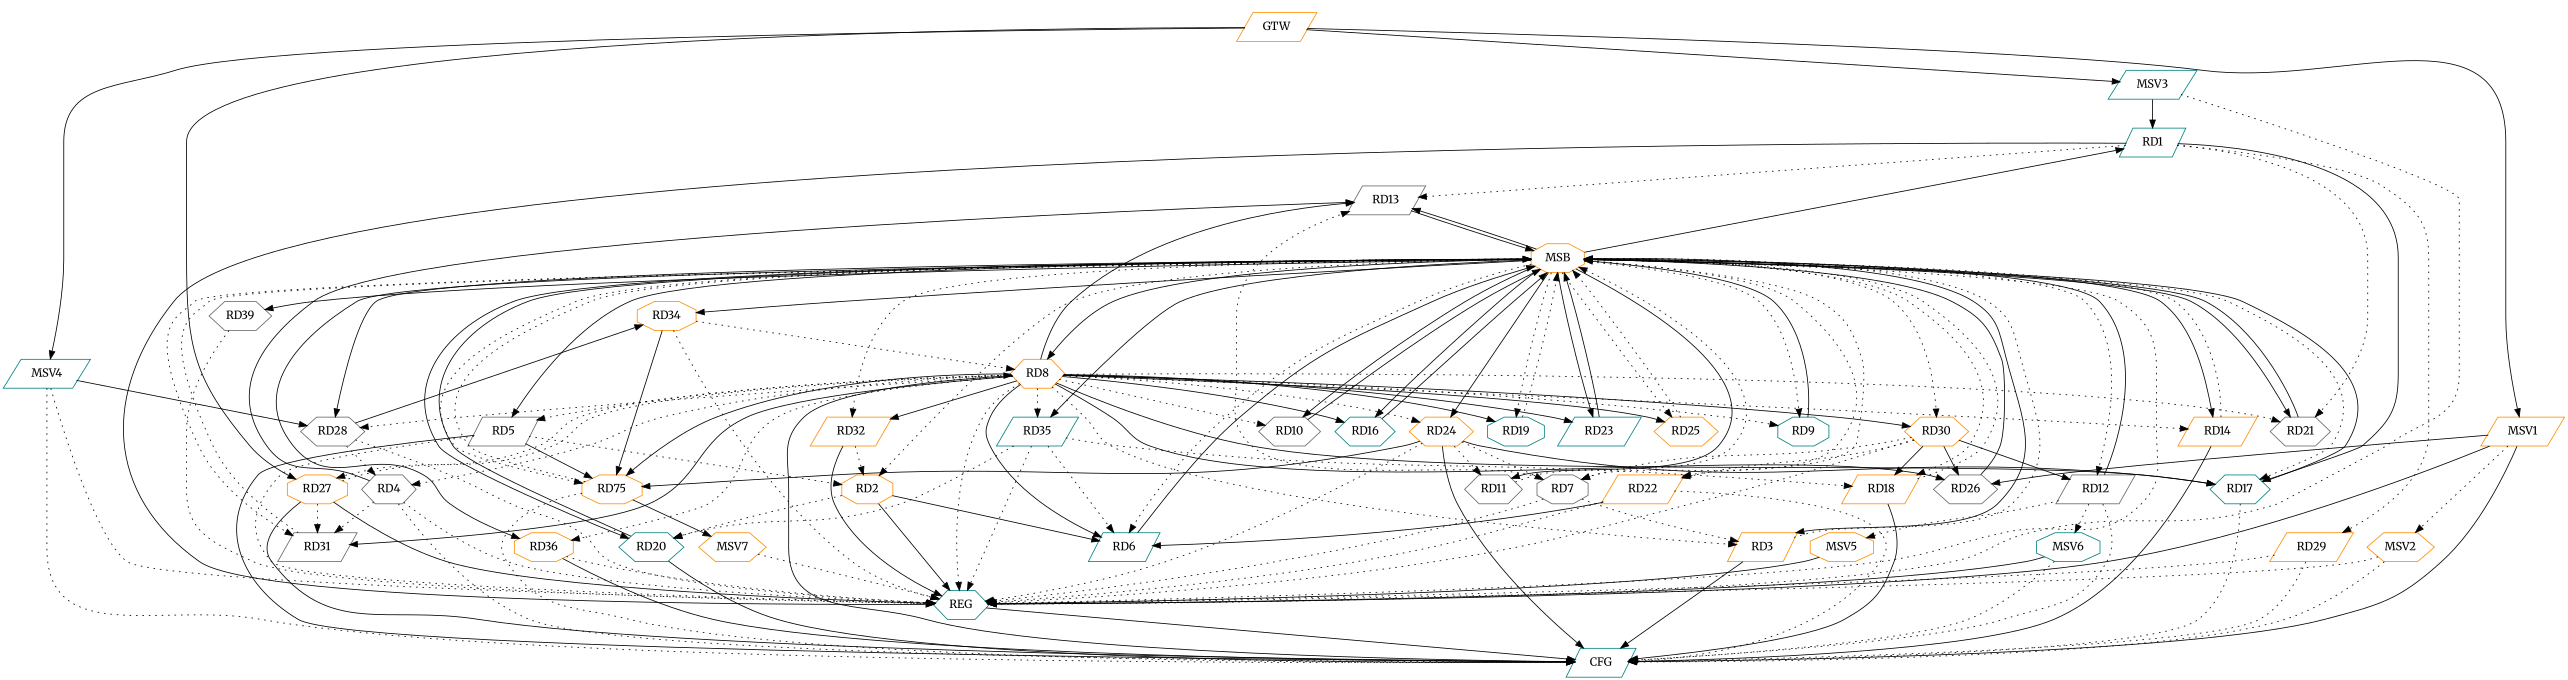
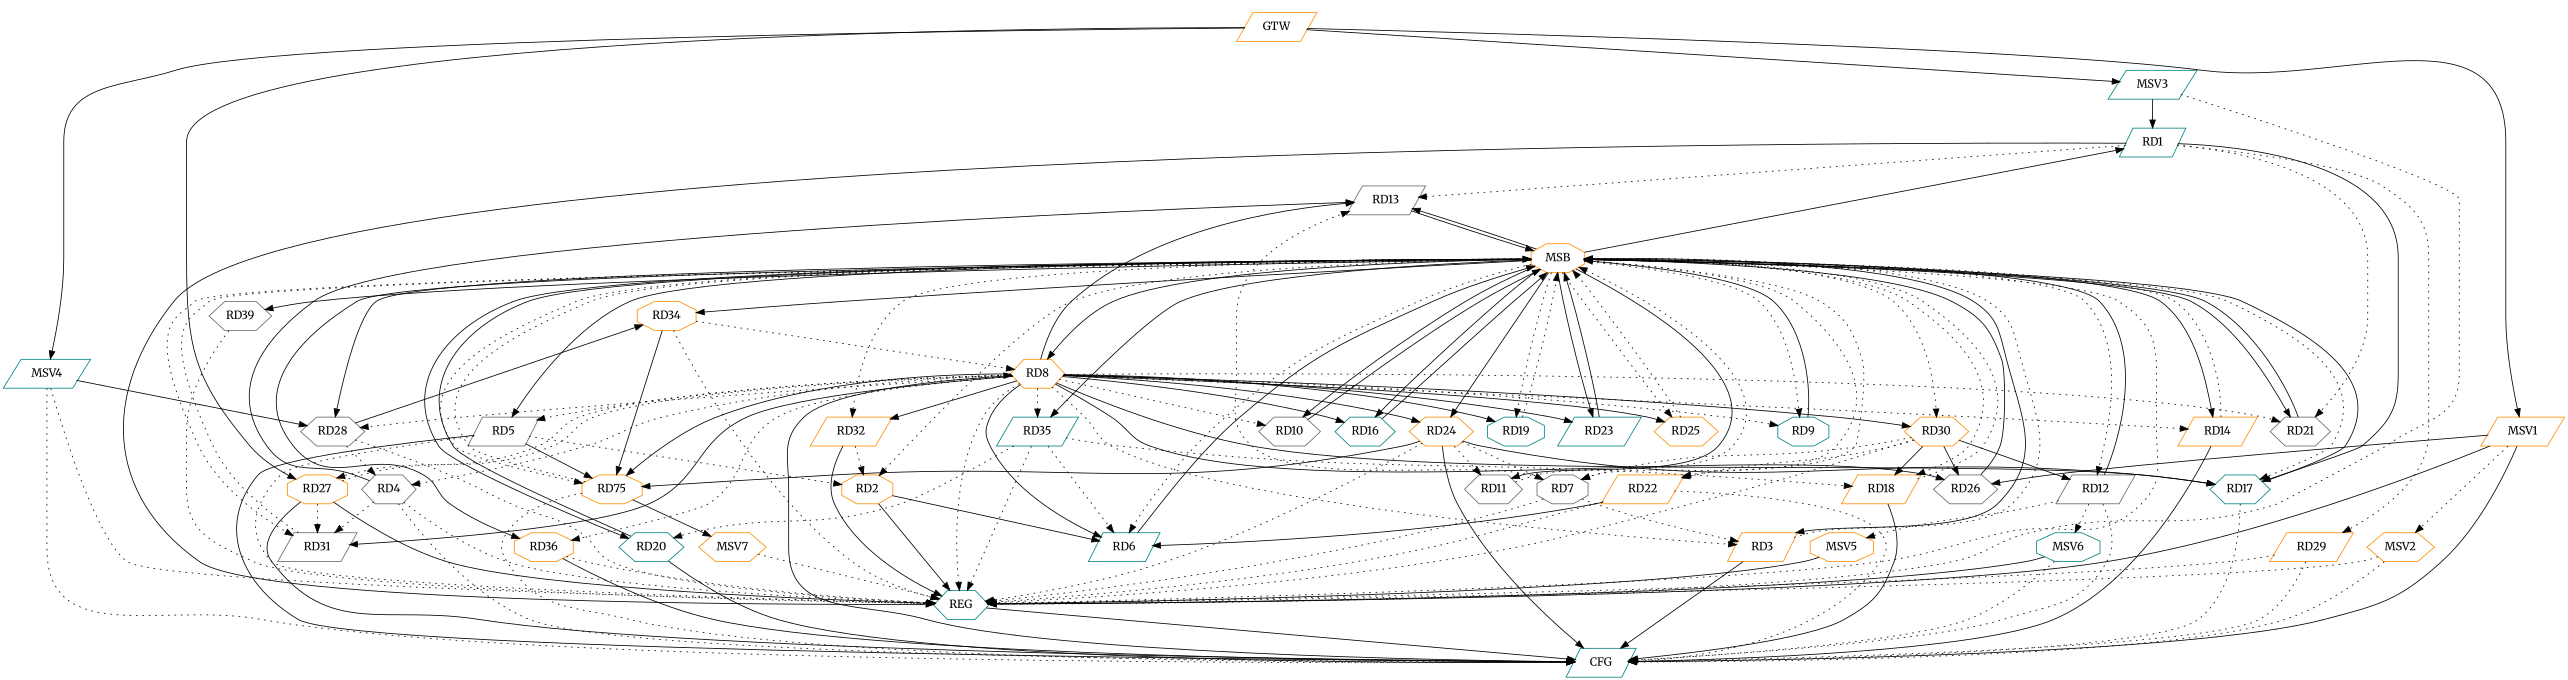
edge "RD8" -> "RD24": style dotted -> solid
edge "RD2" -> "RD20": removed
